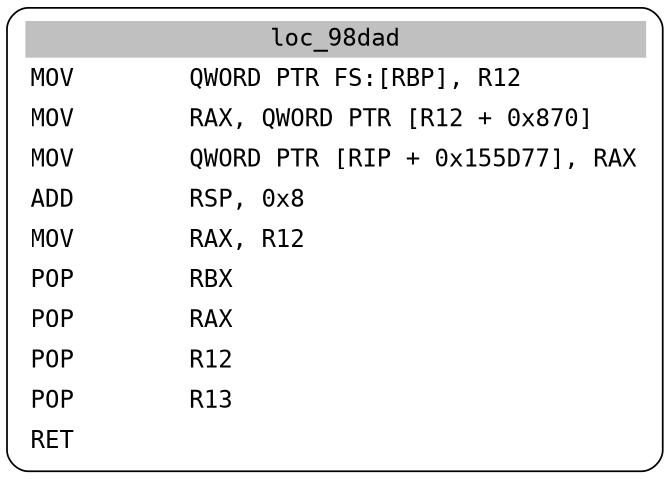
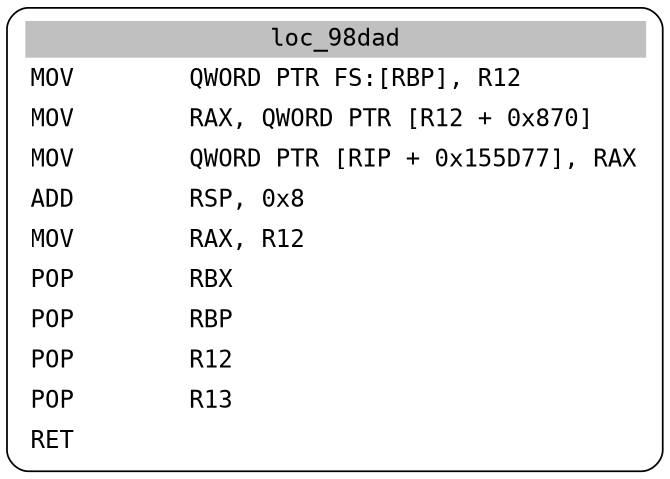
node "loc_98dad": text "POP        RAX" -> "POP        RBP"
